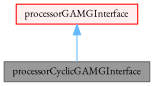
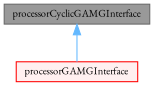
edge "processorCyclicGAMGInterface" -> "processorGAMGInterface": reversed
